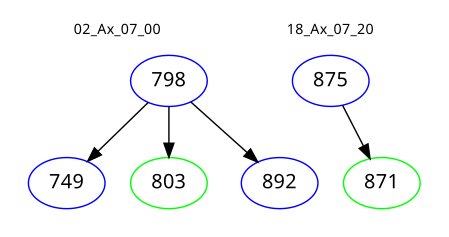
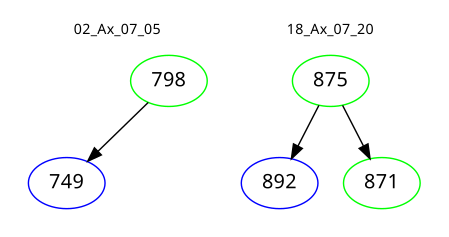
cluster "02_Ax_07_00": label "02_Ax_07_00" -> "02_Ax_07_05"
node "798": color blue -> green
node "875": color blue -> green
edge "798" -> "892": now "875" -> "892"
node "803": removed
